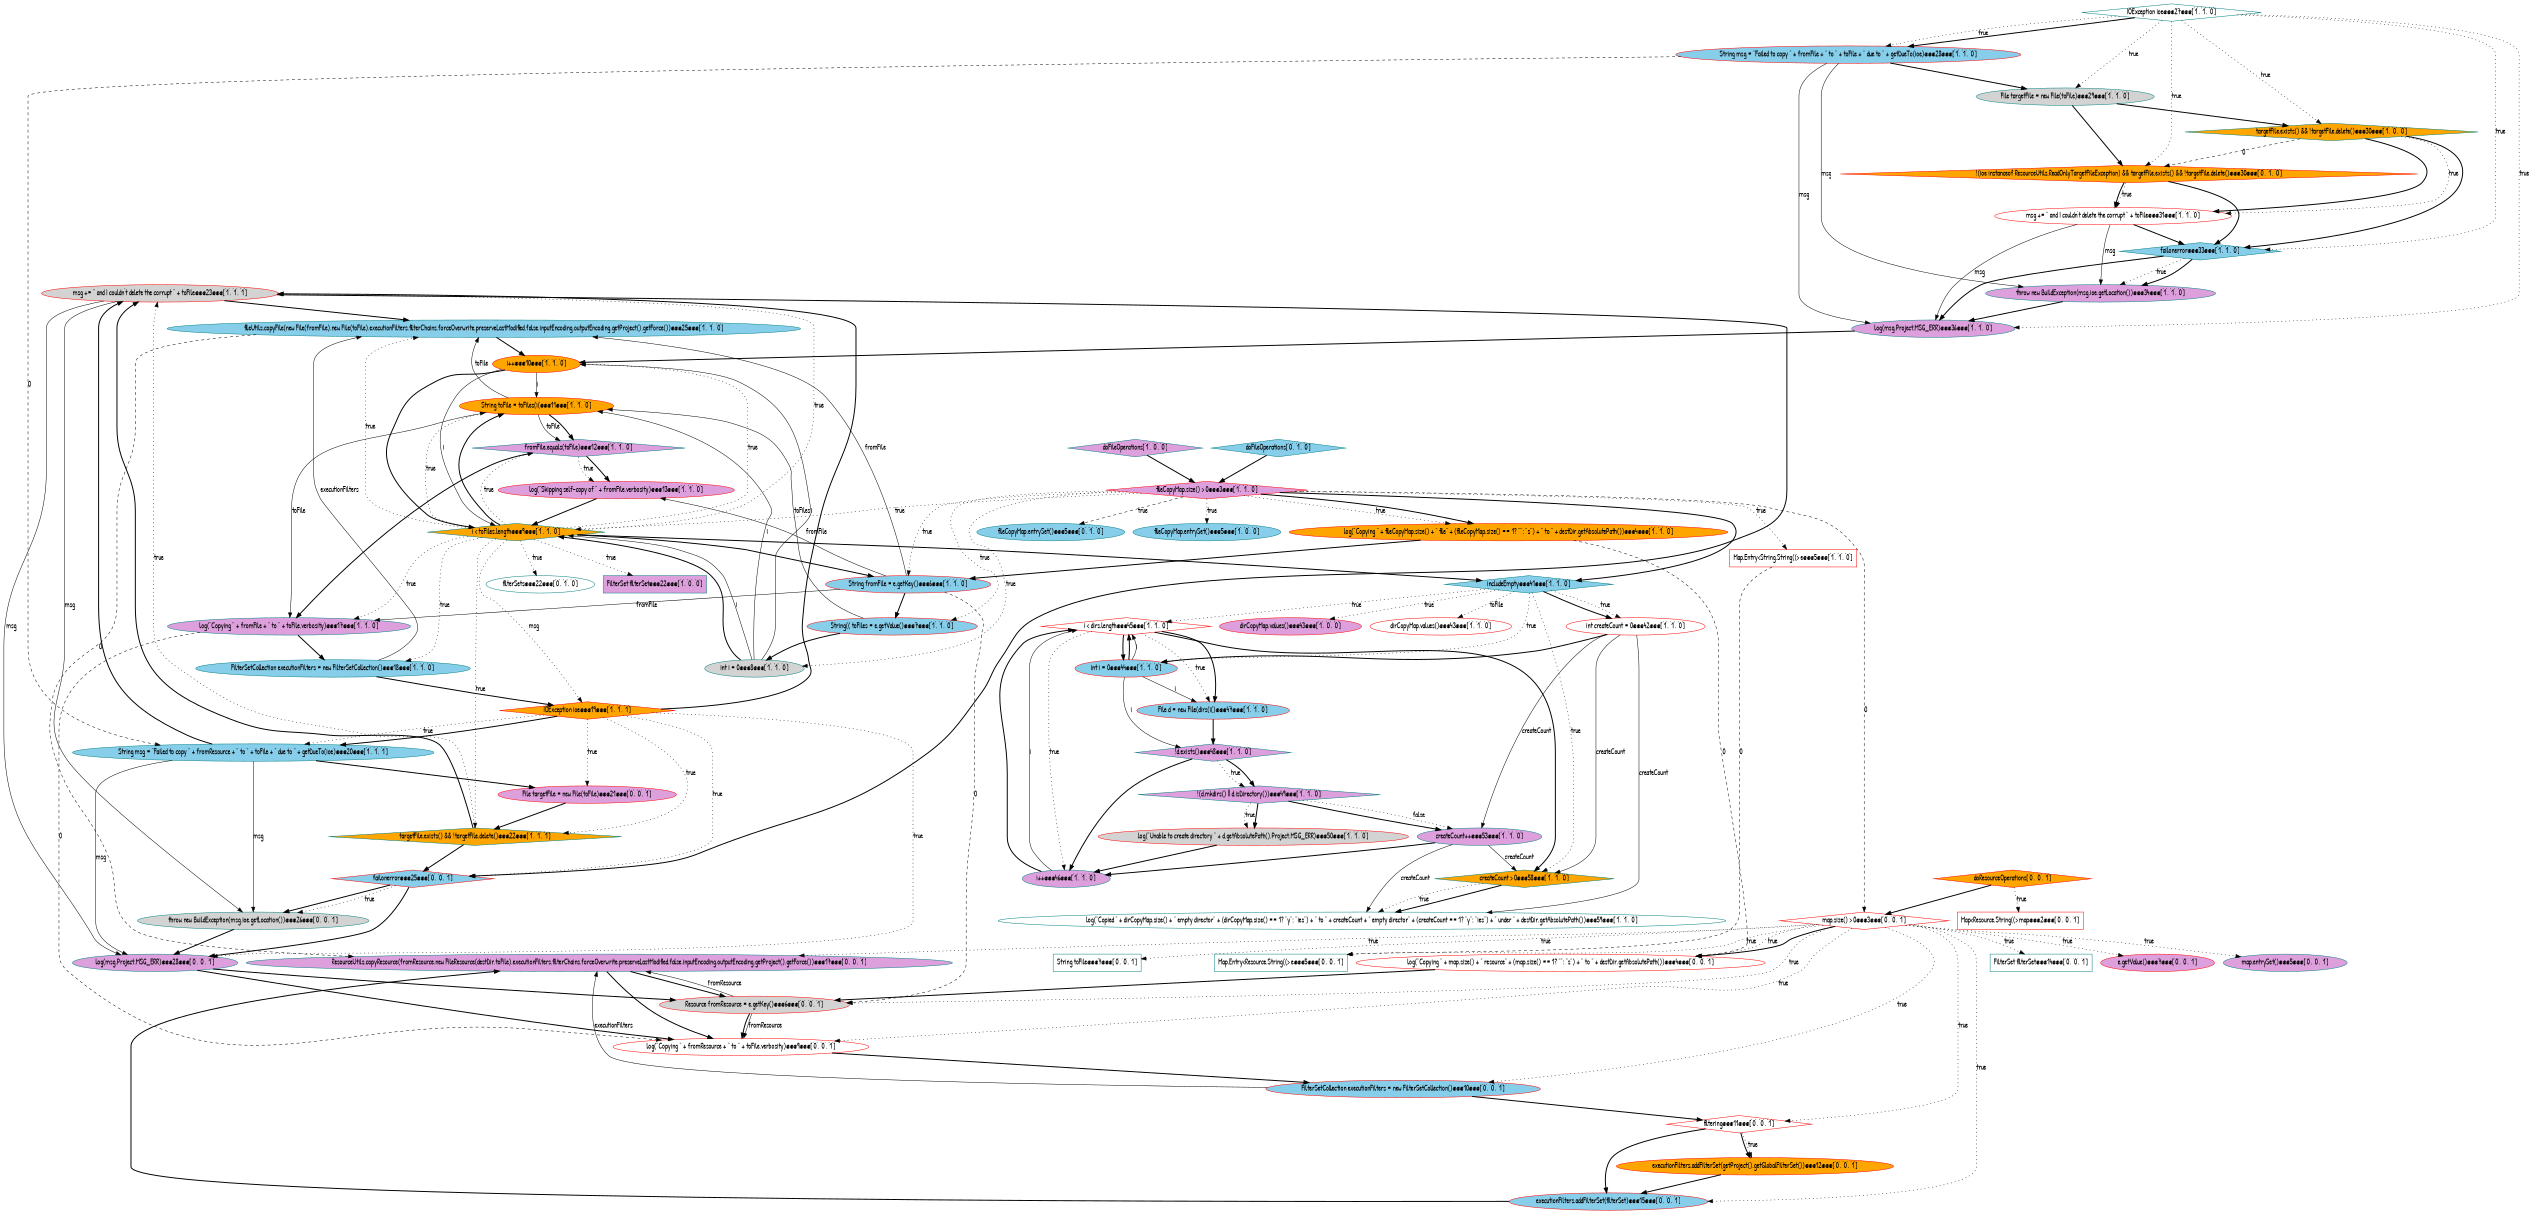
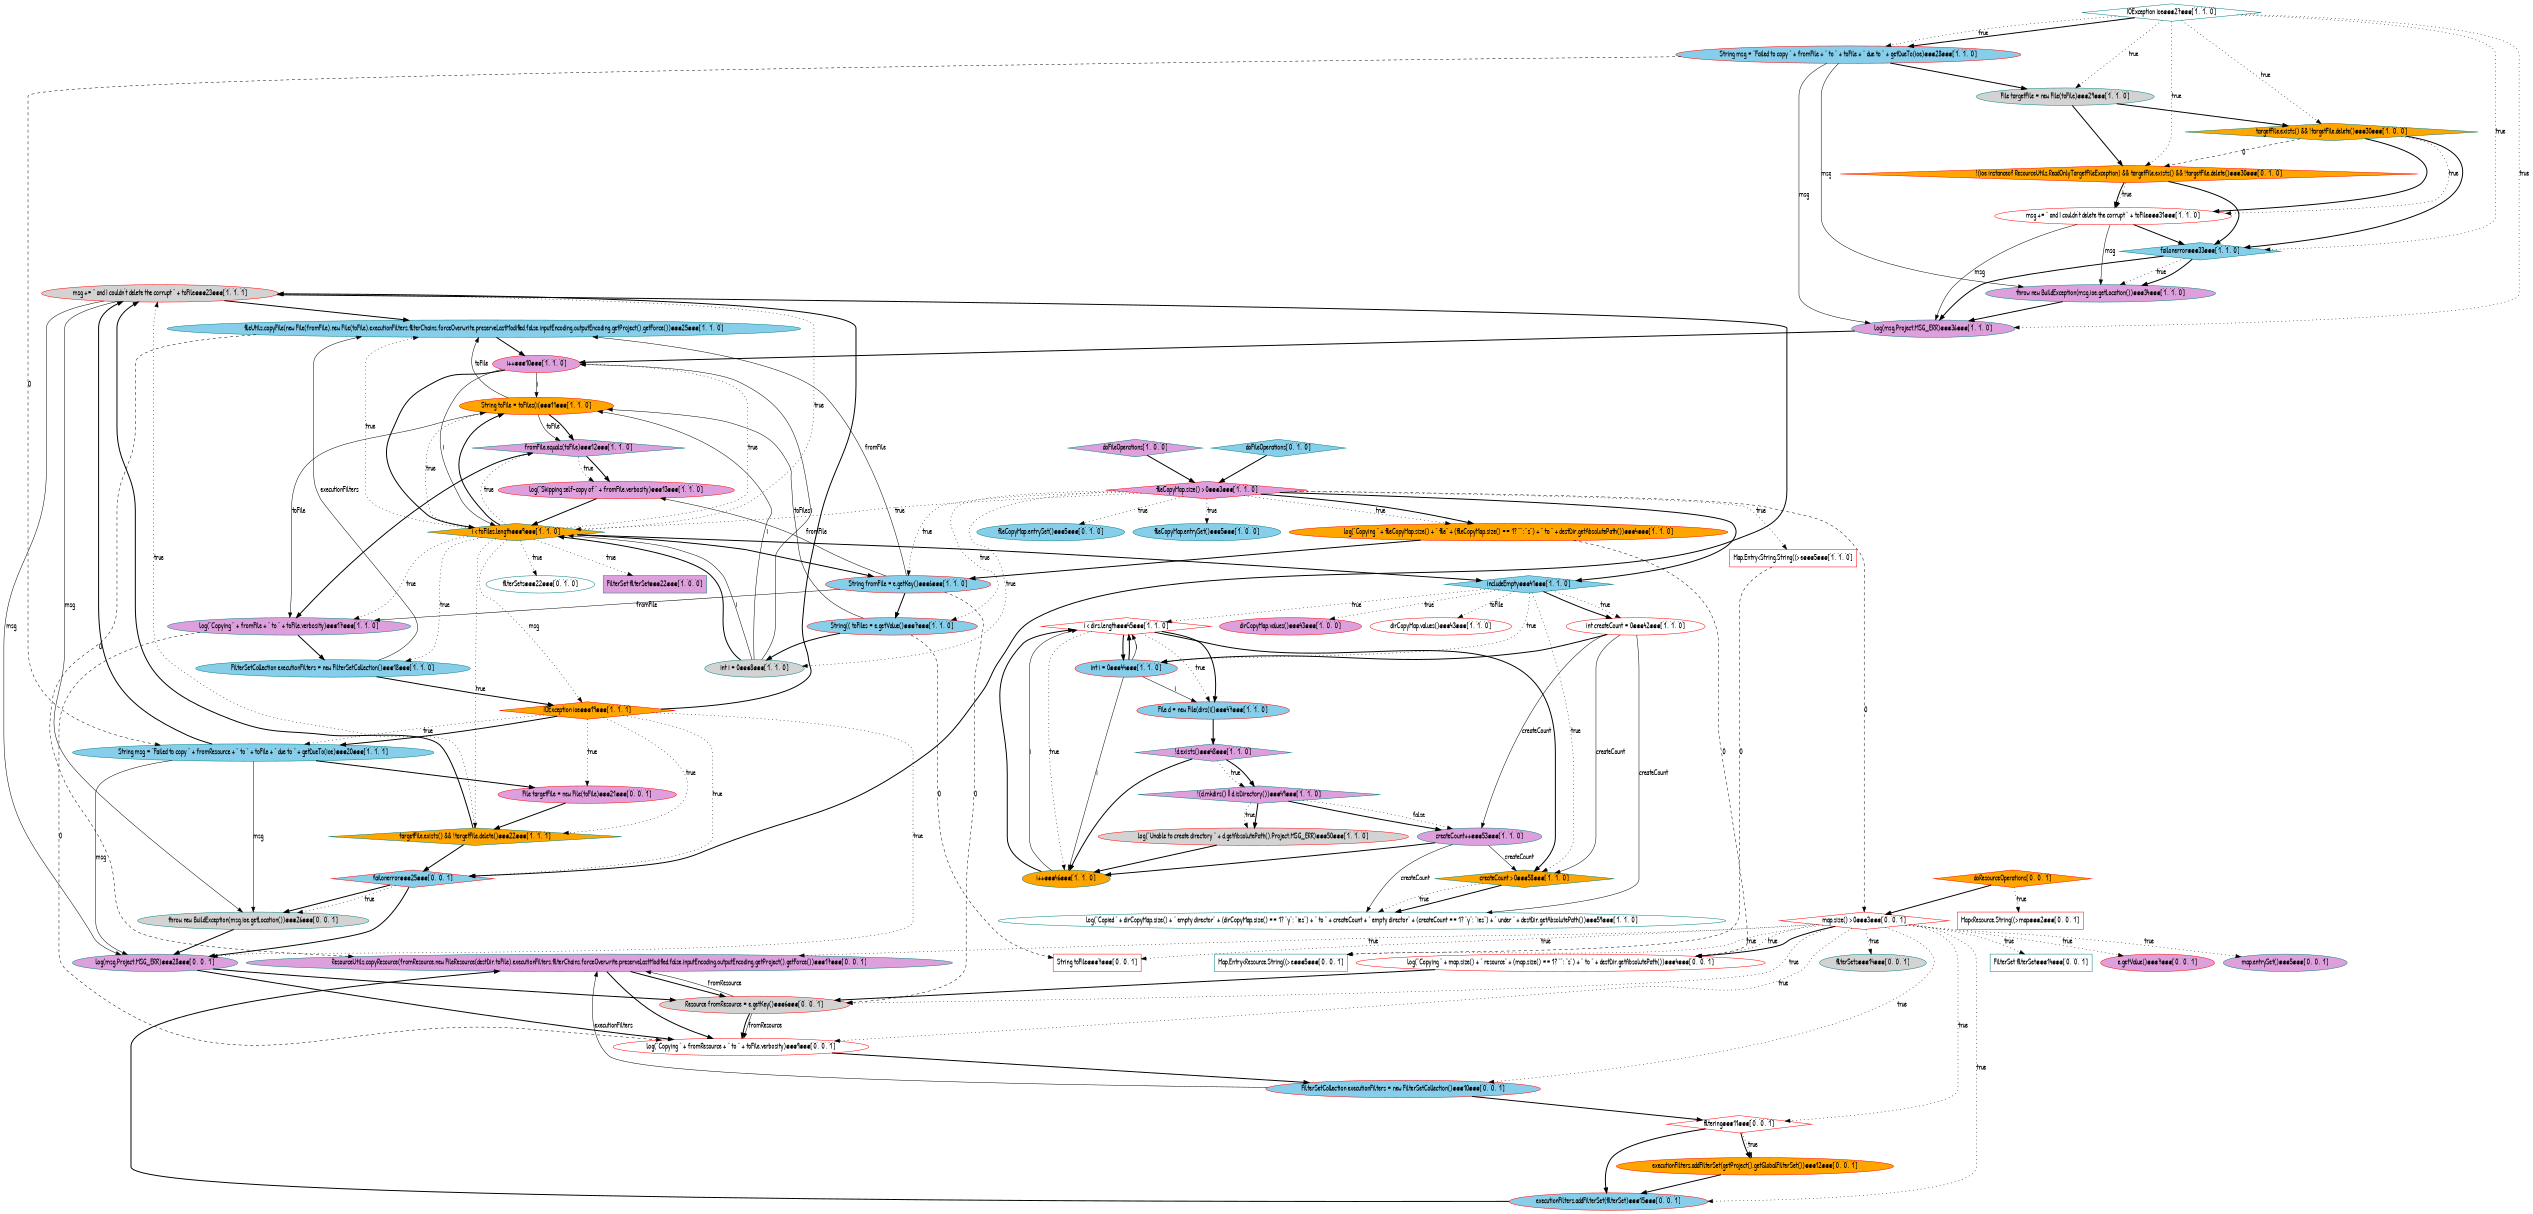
node "i++@@@10@@@['1', '1', '0']": fillcolor orange -> plum
edge "fileCopyMap.size() > 0@@@3@@@['1', '1', '0']" -> "fileCopyMap.entrySet()@@@5@@@['0', '1', '0']": style dashed -> dotted
edge "int i = 0@@@44@@@['1', '1', '0']" -> "!d.exists()@@@48@@@['1', '1', '0']": now "int i = 0@@@44@@@['1', '1', '0']" -> "i++@@@46@@@['1', '1', '0']"
edge "String(( toFiles = e.getValue()@@@7@@@['1', '1', '0']" -> "String toFile@@@7@@@['0', '0', '1']": added, label "0"
node "i++@@@46@@@['1', '1', '0']": fillcolor plum -> orange
node "String toFile@@@7@@@['0', '0', '1']": color teal -> red
node "filterSets@@@14@@@['0', '0', '1']": added
